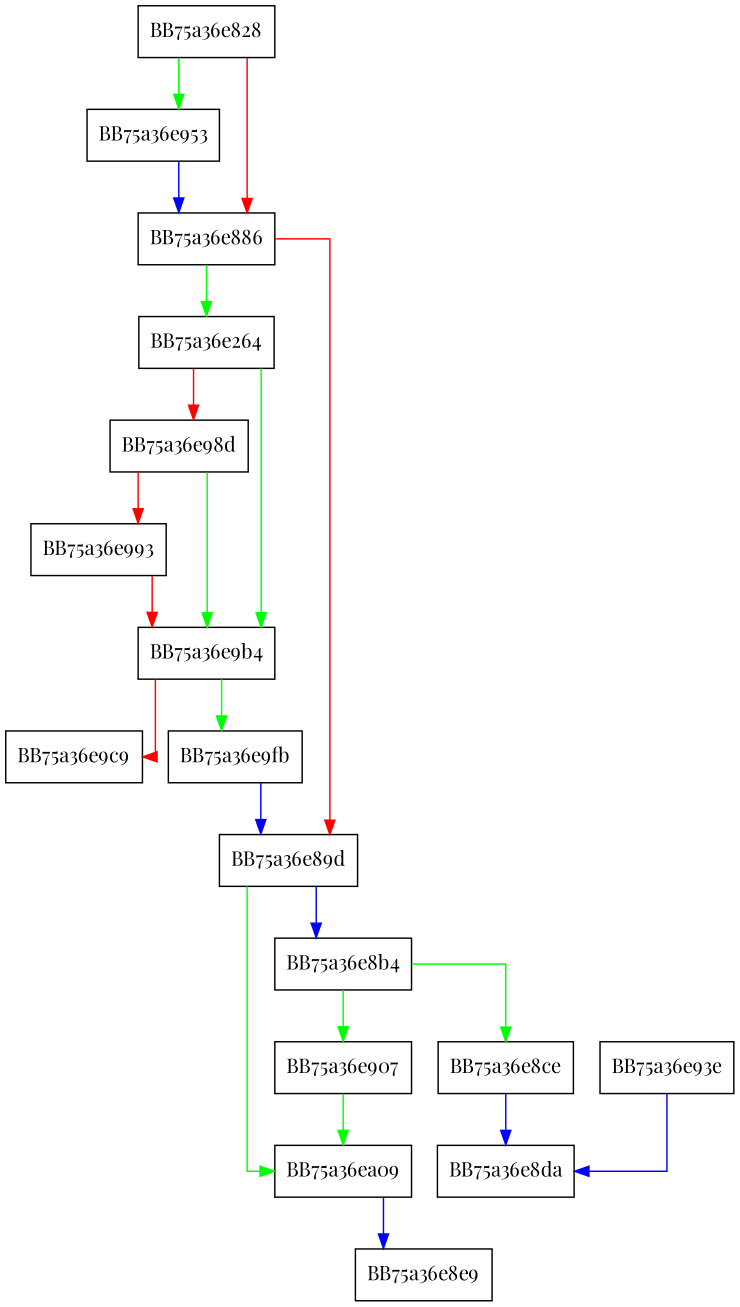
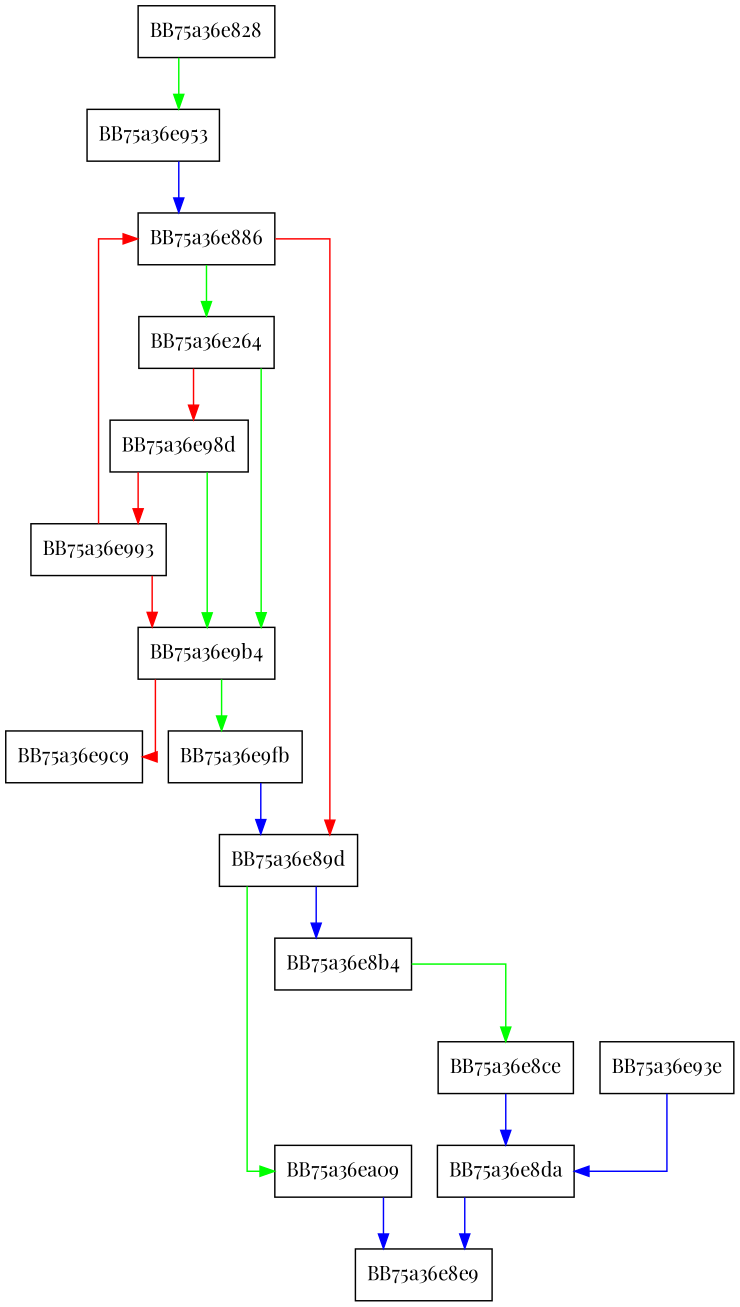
edge "BB75a36e828" -> "BB75a36e886": now "BB75a36e993" -> "BB75a36e886"
node "BB75a36e907": removed
edge "BB75a36e8da" -> "BB75a36e8e9": added
